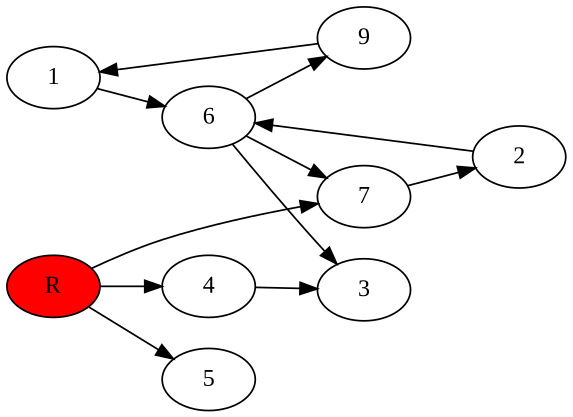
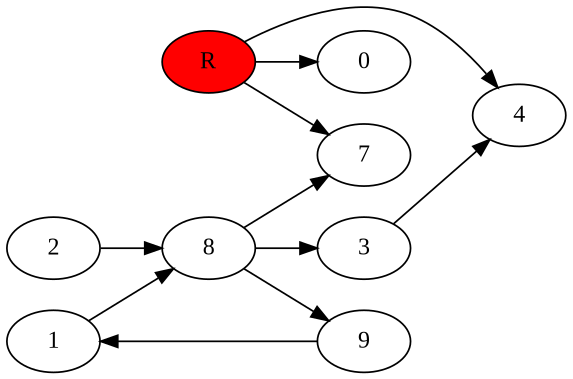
node "6": label "6" -> "8"
edge "7" -> "2": removed
edge "4" -> "3": reversed
node "5": label "5" -> "0"
